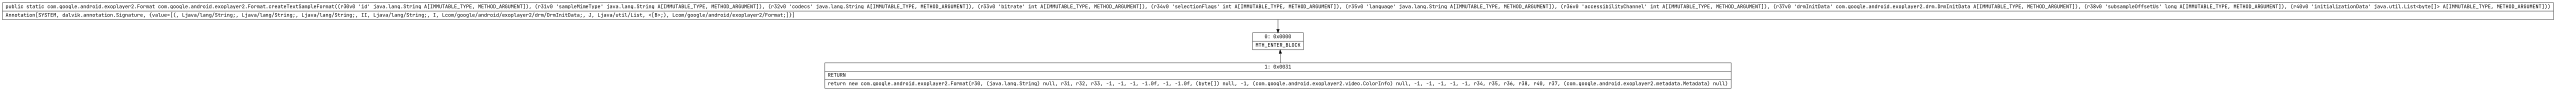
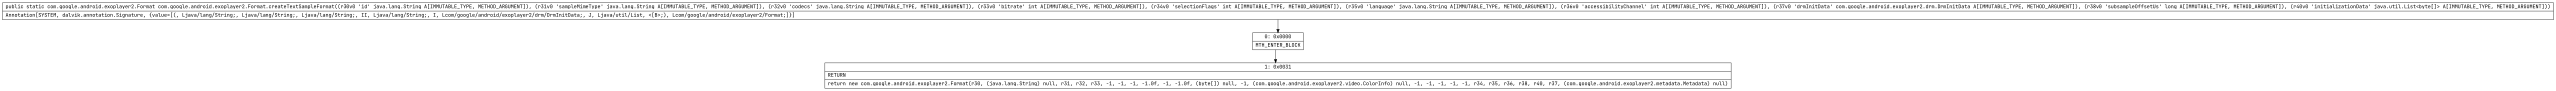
edge "1: 0x0031" -> "0: 0x0000": reversed
